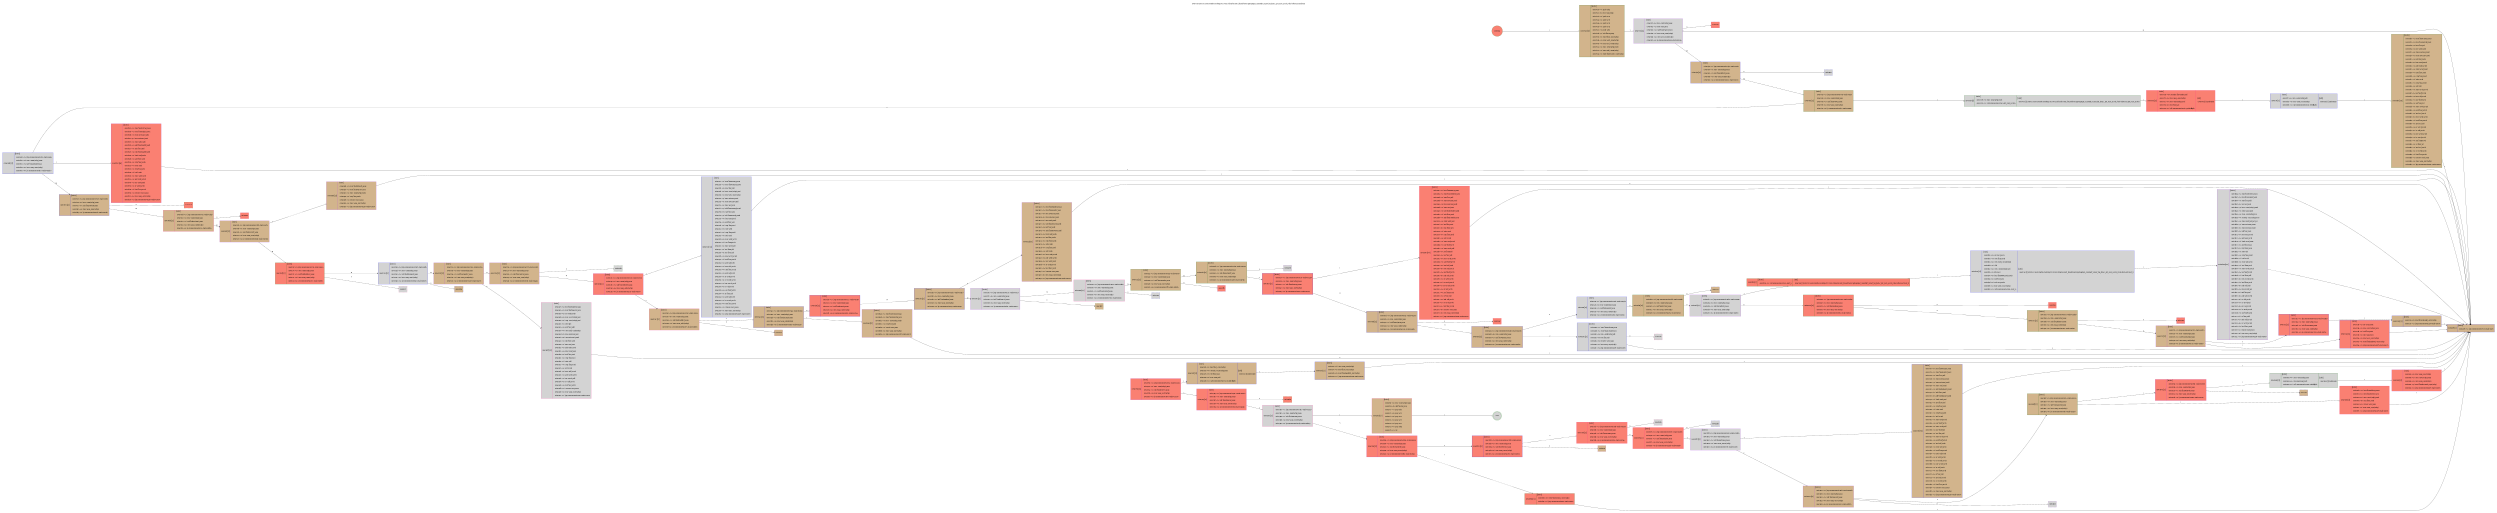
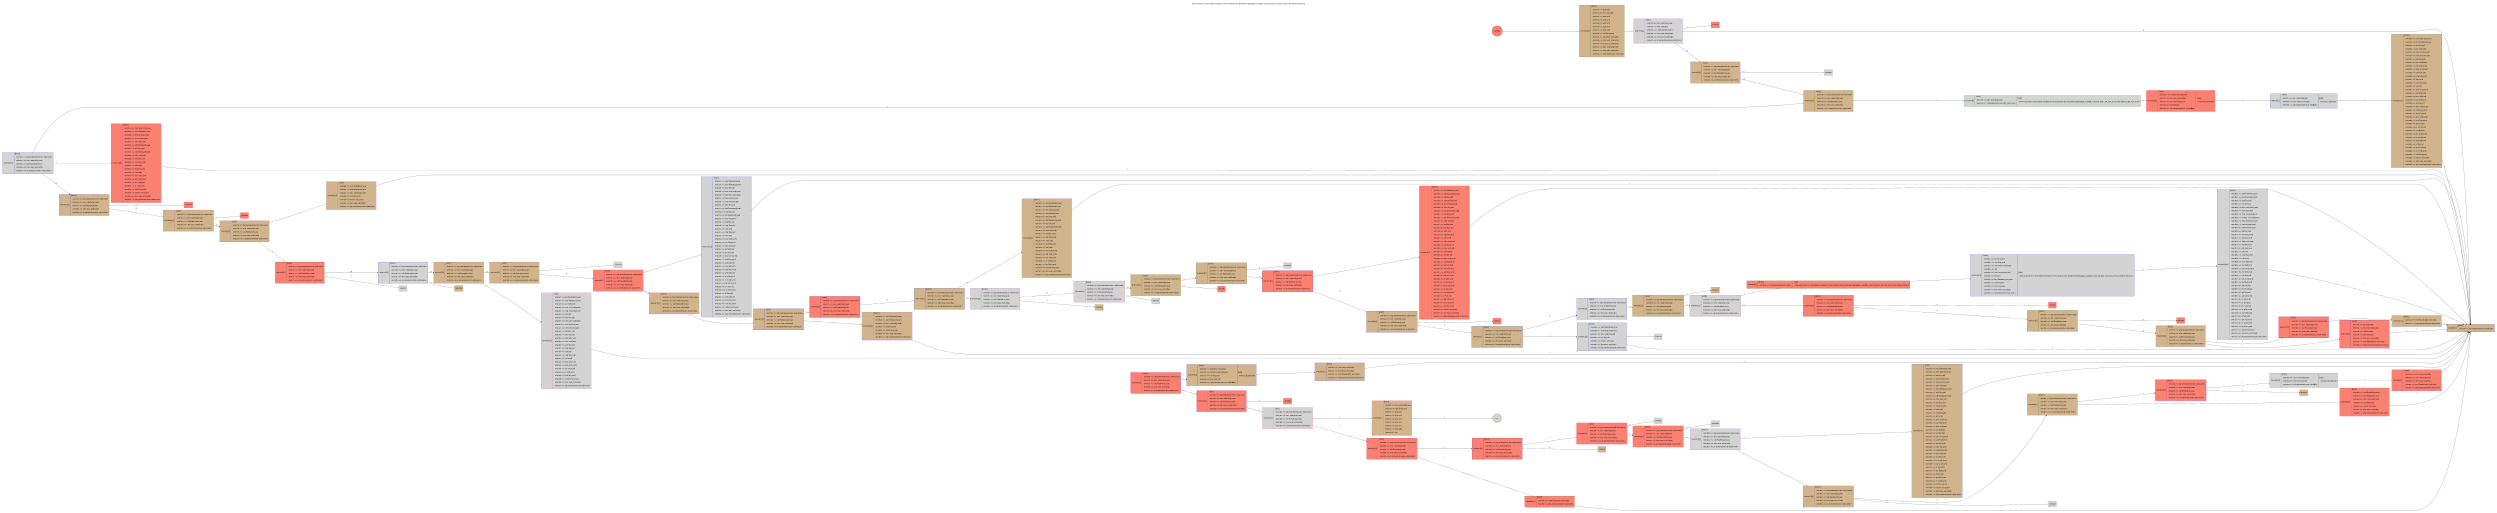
node "0x4021e4": removed
